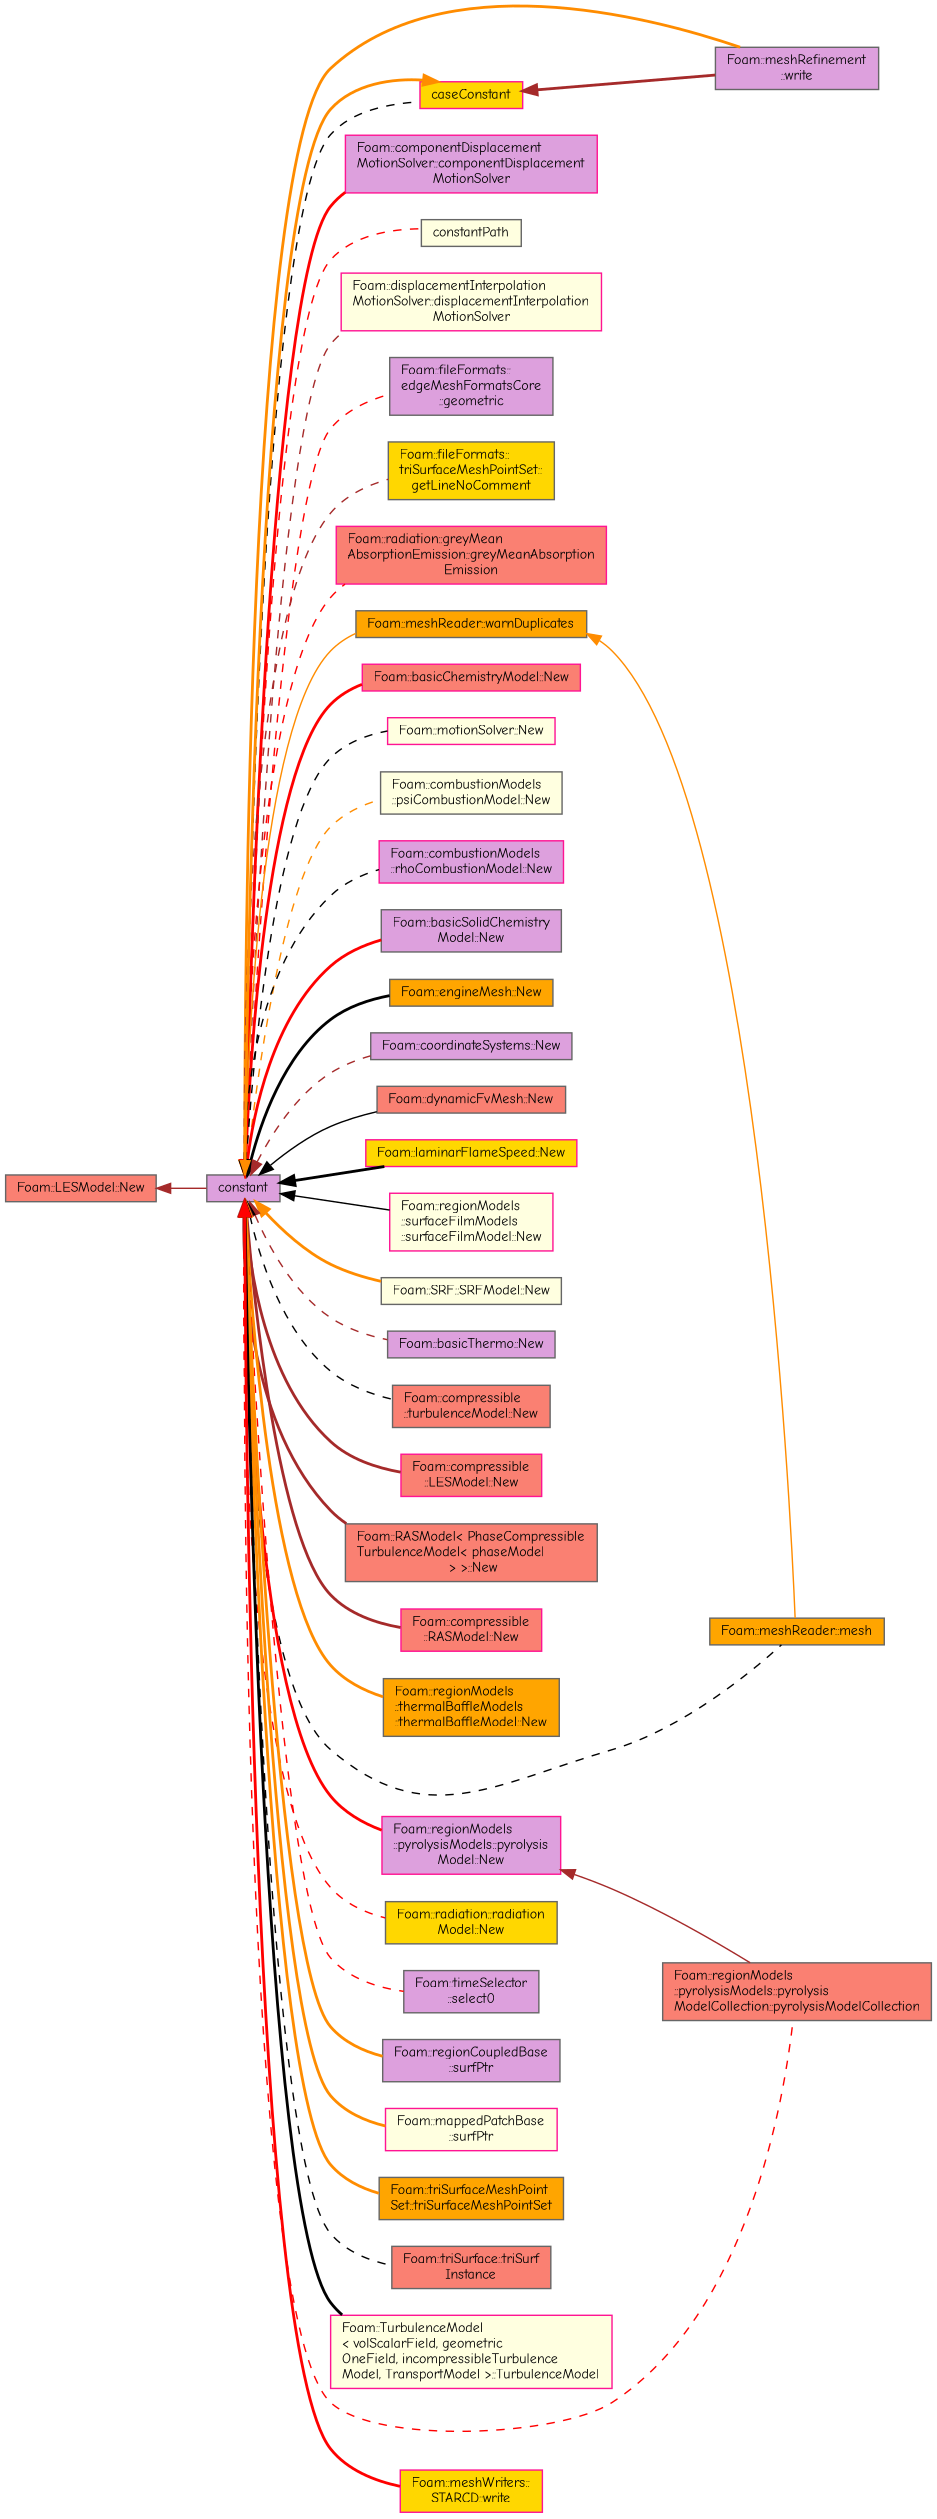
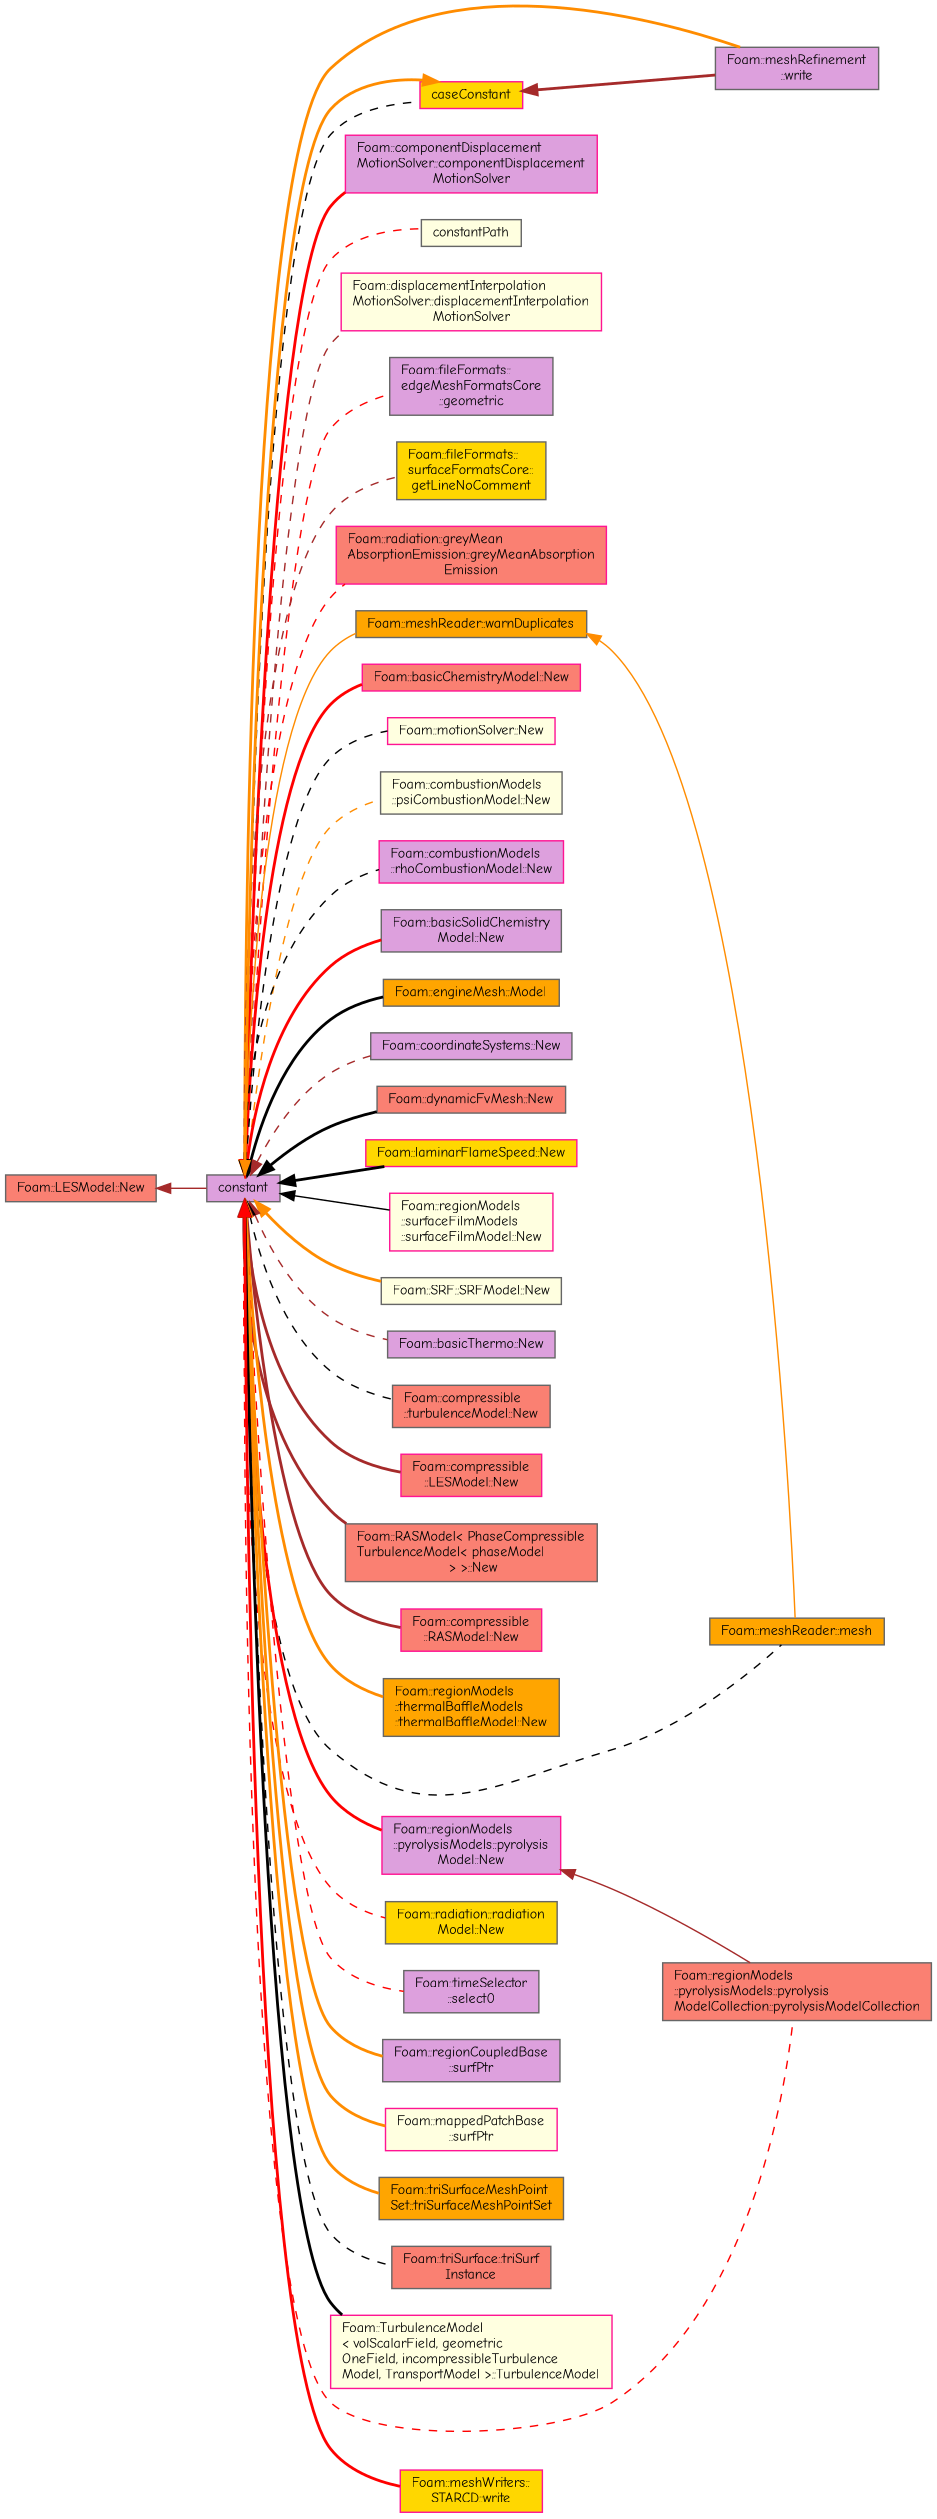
node "Foam::fileFormats:: triSurfaceMeshPointSet:: getLineNoComment": label "Foam::fileFormats:: triSurfaceMeshPointSet:: getLineNoComment" -> "Foam::fileFormats:: surfaceFormatsCore:: getLineNoComment"
node "Foam::engineMesh::New": label "Foam::engineMesh::New" -> "Foam::engineMesh::Model"
edge "Foam::dynamicFvMesh::New" -> "constant": style solid -> bold
